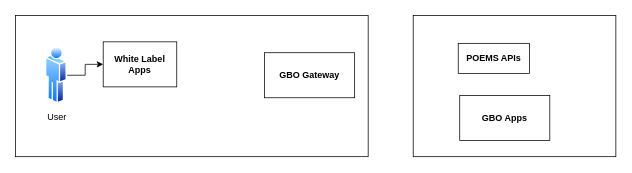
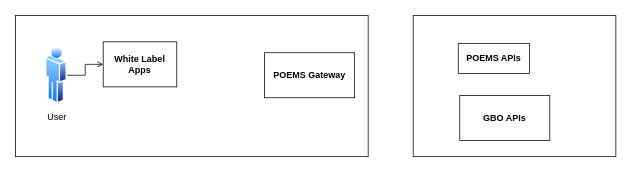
edge "User" -> "White Label Apps": arrowhead classic -> open
node "GBO Gateway": label "GBO Gateway" -> "POEMS Gateway"
node "GBO Apps": label "GBO Apps" -> "GBO APIs"
